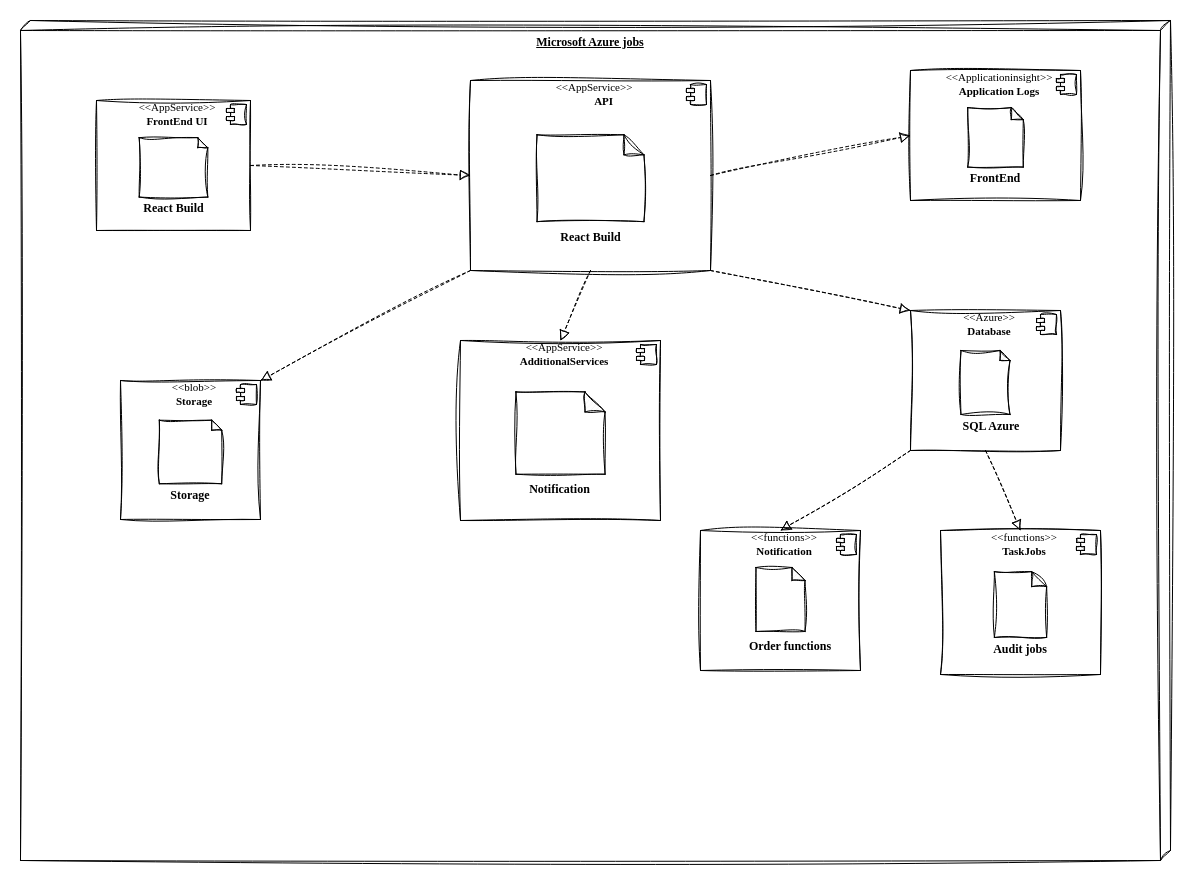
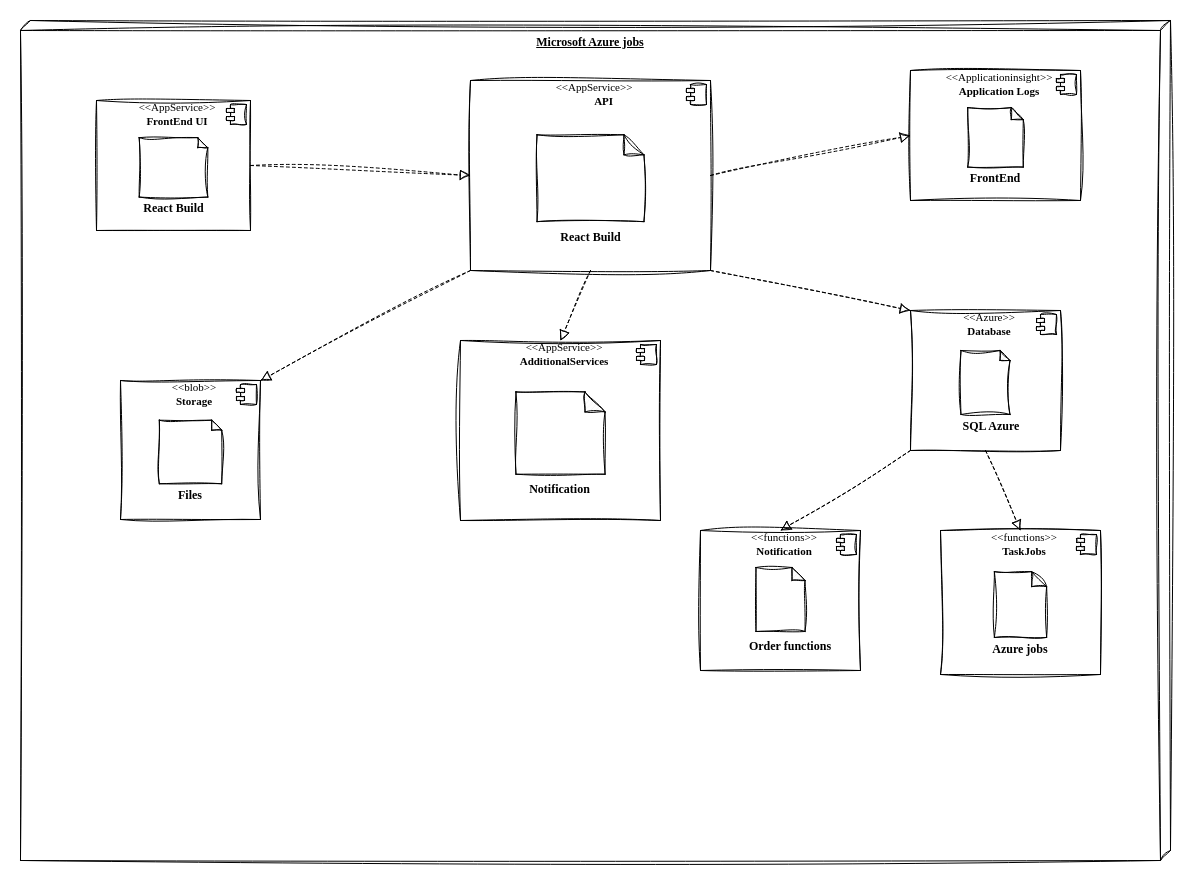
node "Storage": label "Storage" -> "Files"
node "Audit jobs": label "Audit jobs" -> "Azure jobs"
